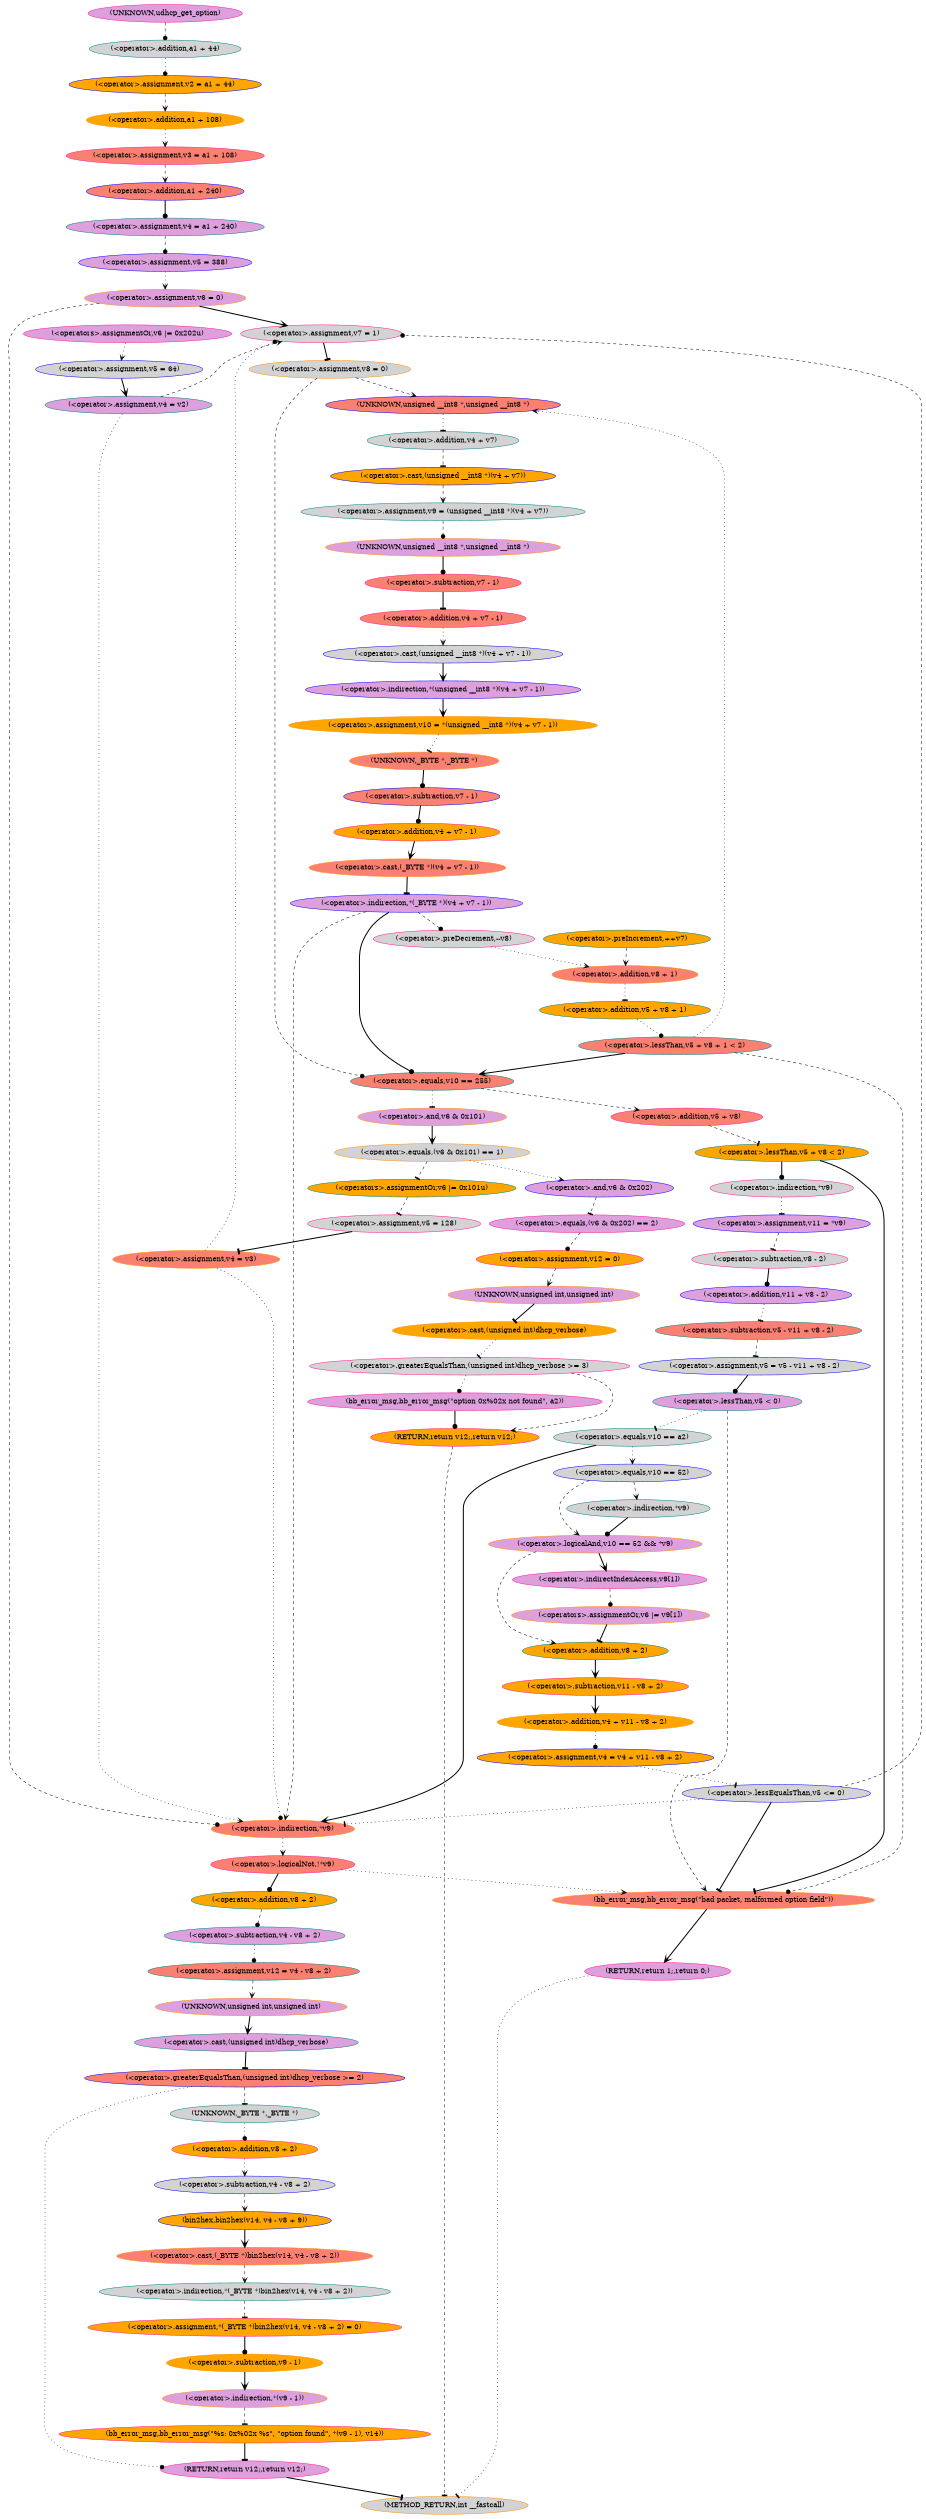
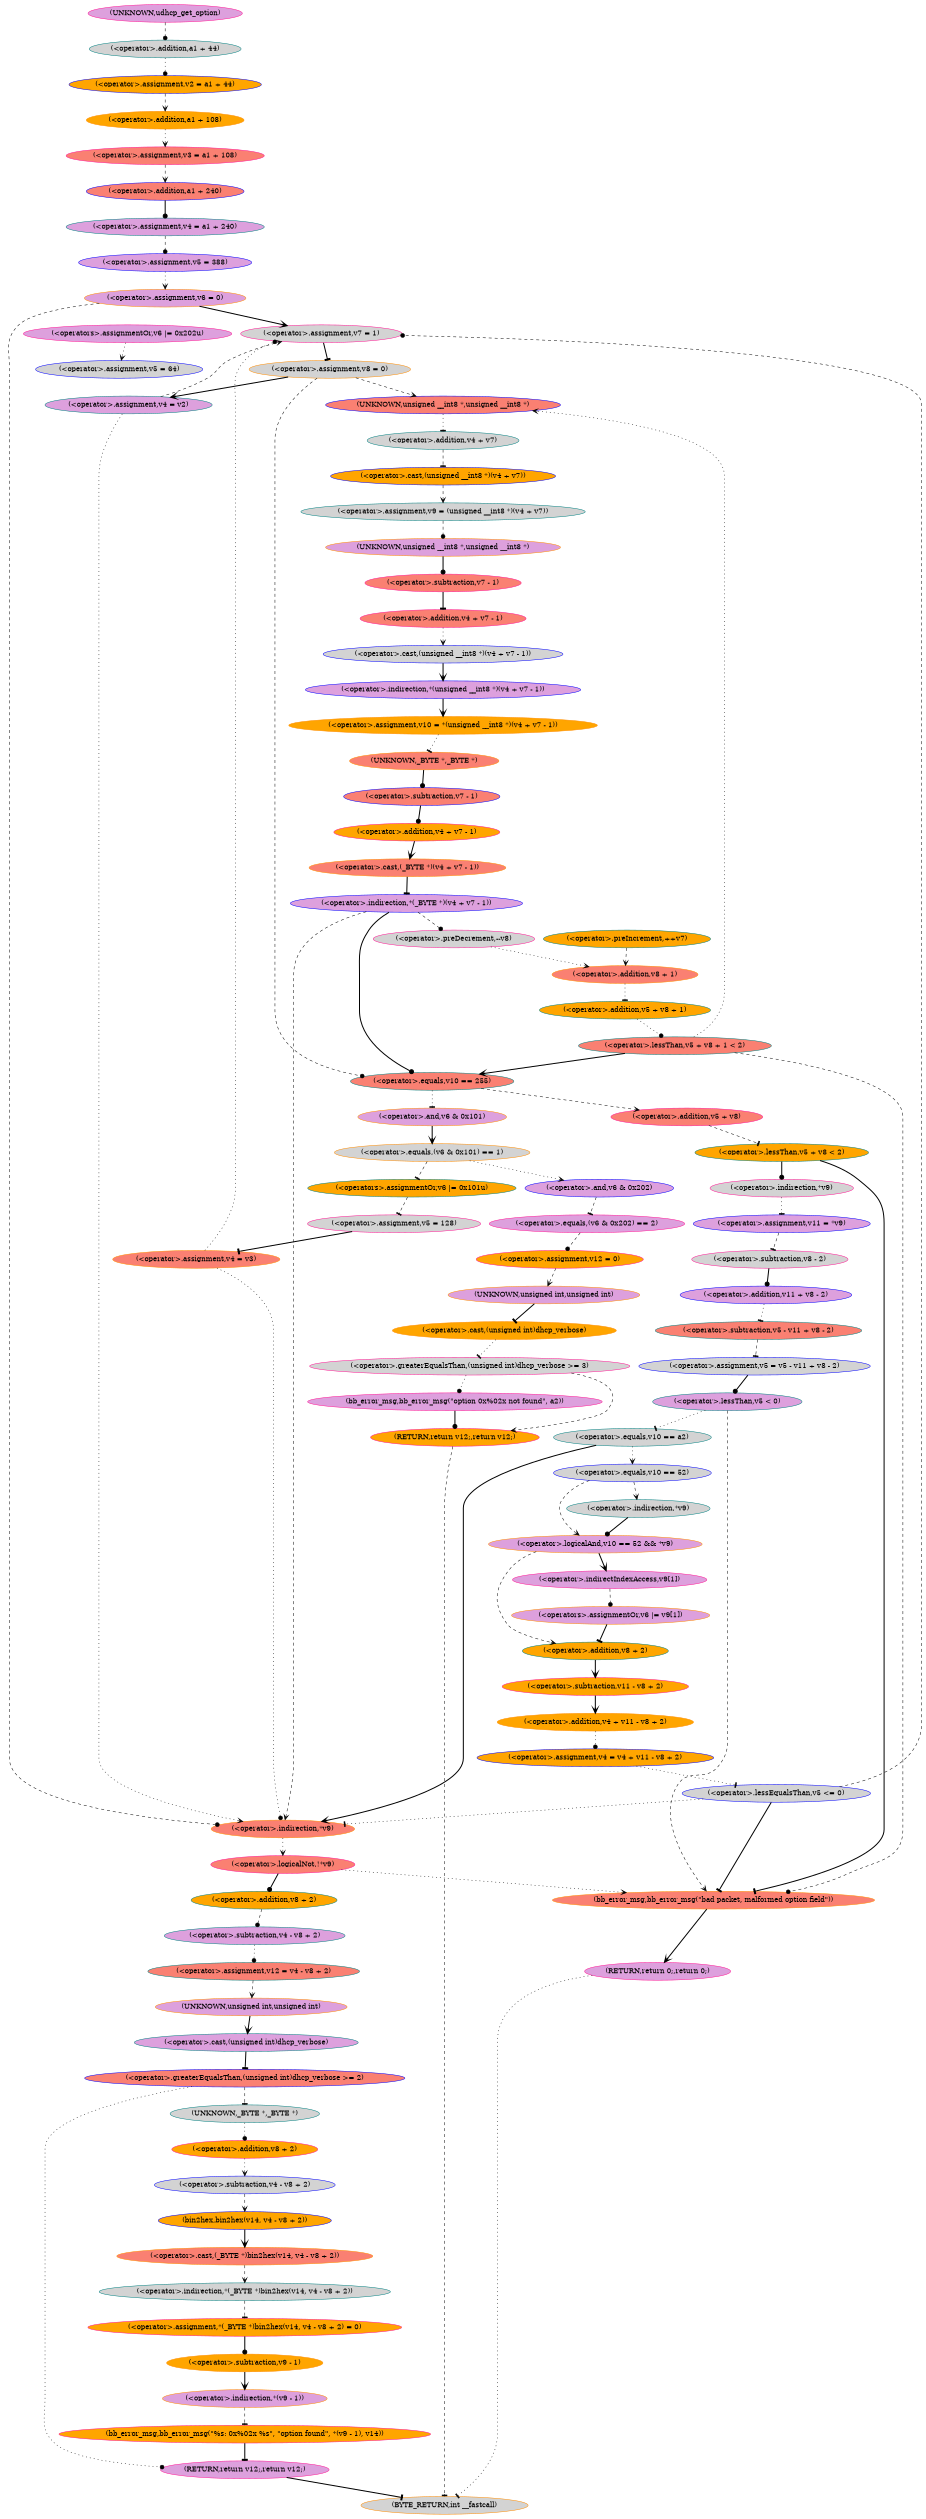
edge "(<operator>.assignment,v5 = 64)" -> "(<operator>.assignment,v4 = v2)": now "(<operator>.assignment,v8 = 0)" -> "(<operator>.assignment,v4 = v2)"
node "(RETURN,return 1;,return 0;)": label "(RETURN,return 1;,return 0;)" -> "(RETURN,return 0;,return 0;)"
node "(bin2hex,bin2hex(v14, v4 - v8 + 9))": label "(bin2hex,bin2hex(v14, v4 - v8 + 9))" -> "(bin2hex,bin2hex(v14, v4 - v8 + 2))"
node "(METHOD_RETURN,int __fastcall)": label "(METHOD_RETURN,int __fastcall)" -> "(BYTE_RETURN,int __fastcall)"
